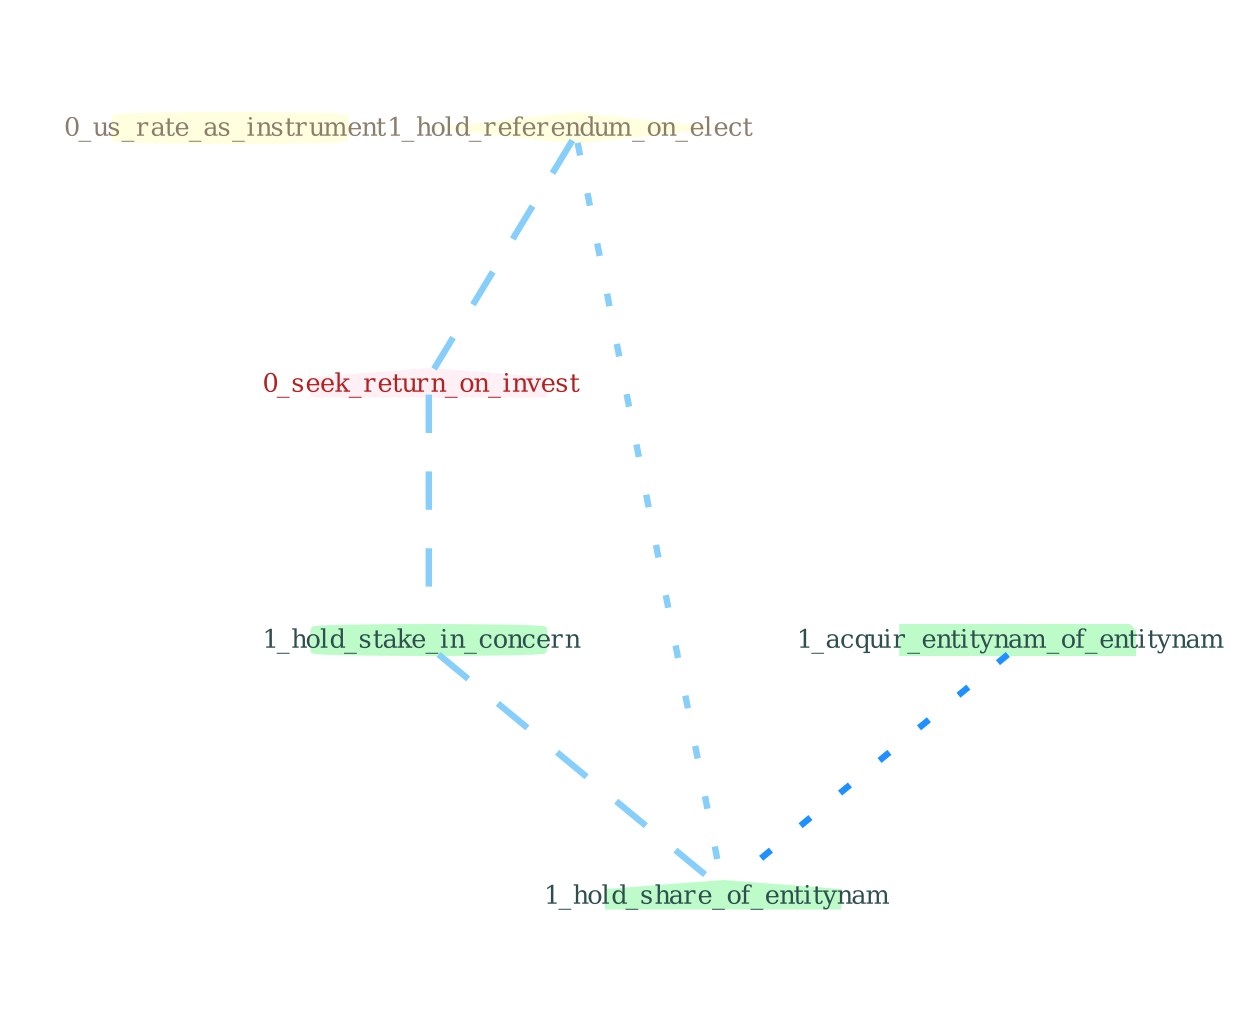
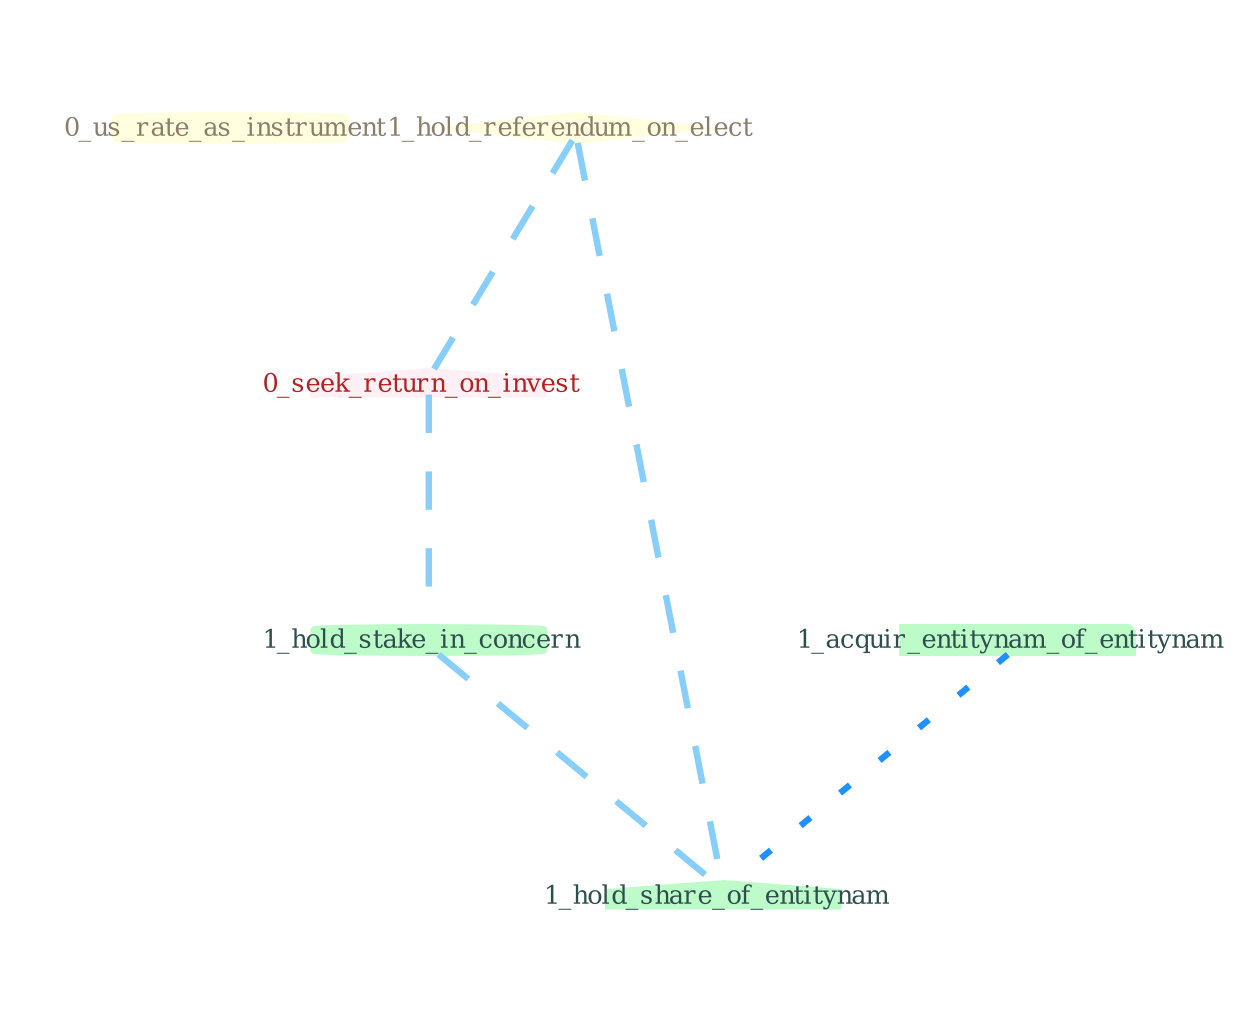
edge "1_hold_referendum_on_elect" -- "1_hold_share_of_entitynam": style dotted -> dashed
